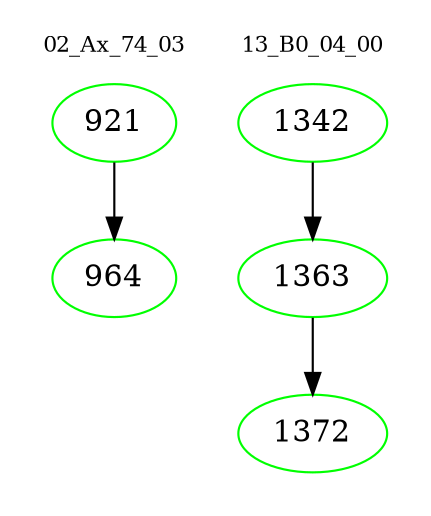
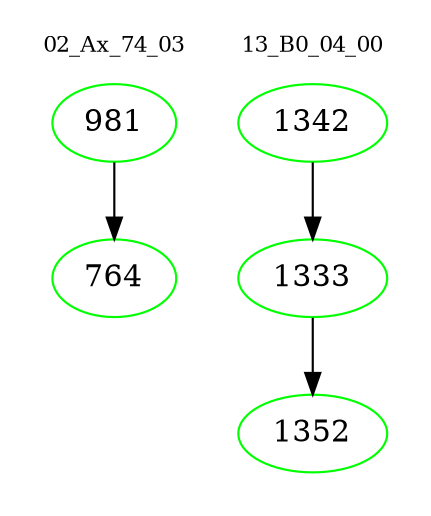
node "921": label "921" -> "981"
node "964": label "964" -> "764"
node "1363": label "1363" -> "1333"
node "1372": label "1372" -> "1352"
